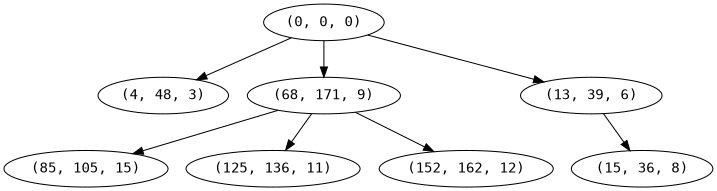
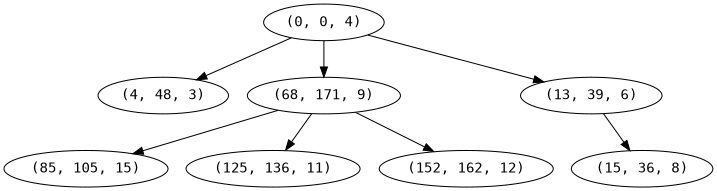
node "(0, 0, 0)": label "(0, 0, 0)" -> "(0, 0, 4)"
